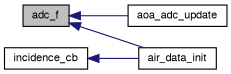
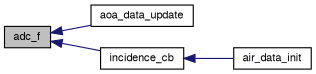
node "aoa_adc_update": label "aoa_adc_update" -> "aoa_data_update"
edge "air_data_init" -> "adc_f": now "incidence_cb" -> "adc_f"
